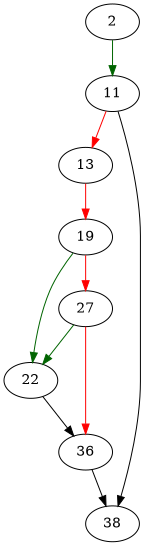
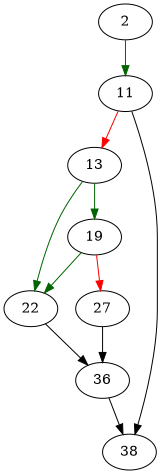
edge "13" -> "19": color red -> darkgreen
edge "27" -> "22": now "13" -> "22"
edge "27" -> "36": color red -> black
